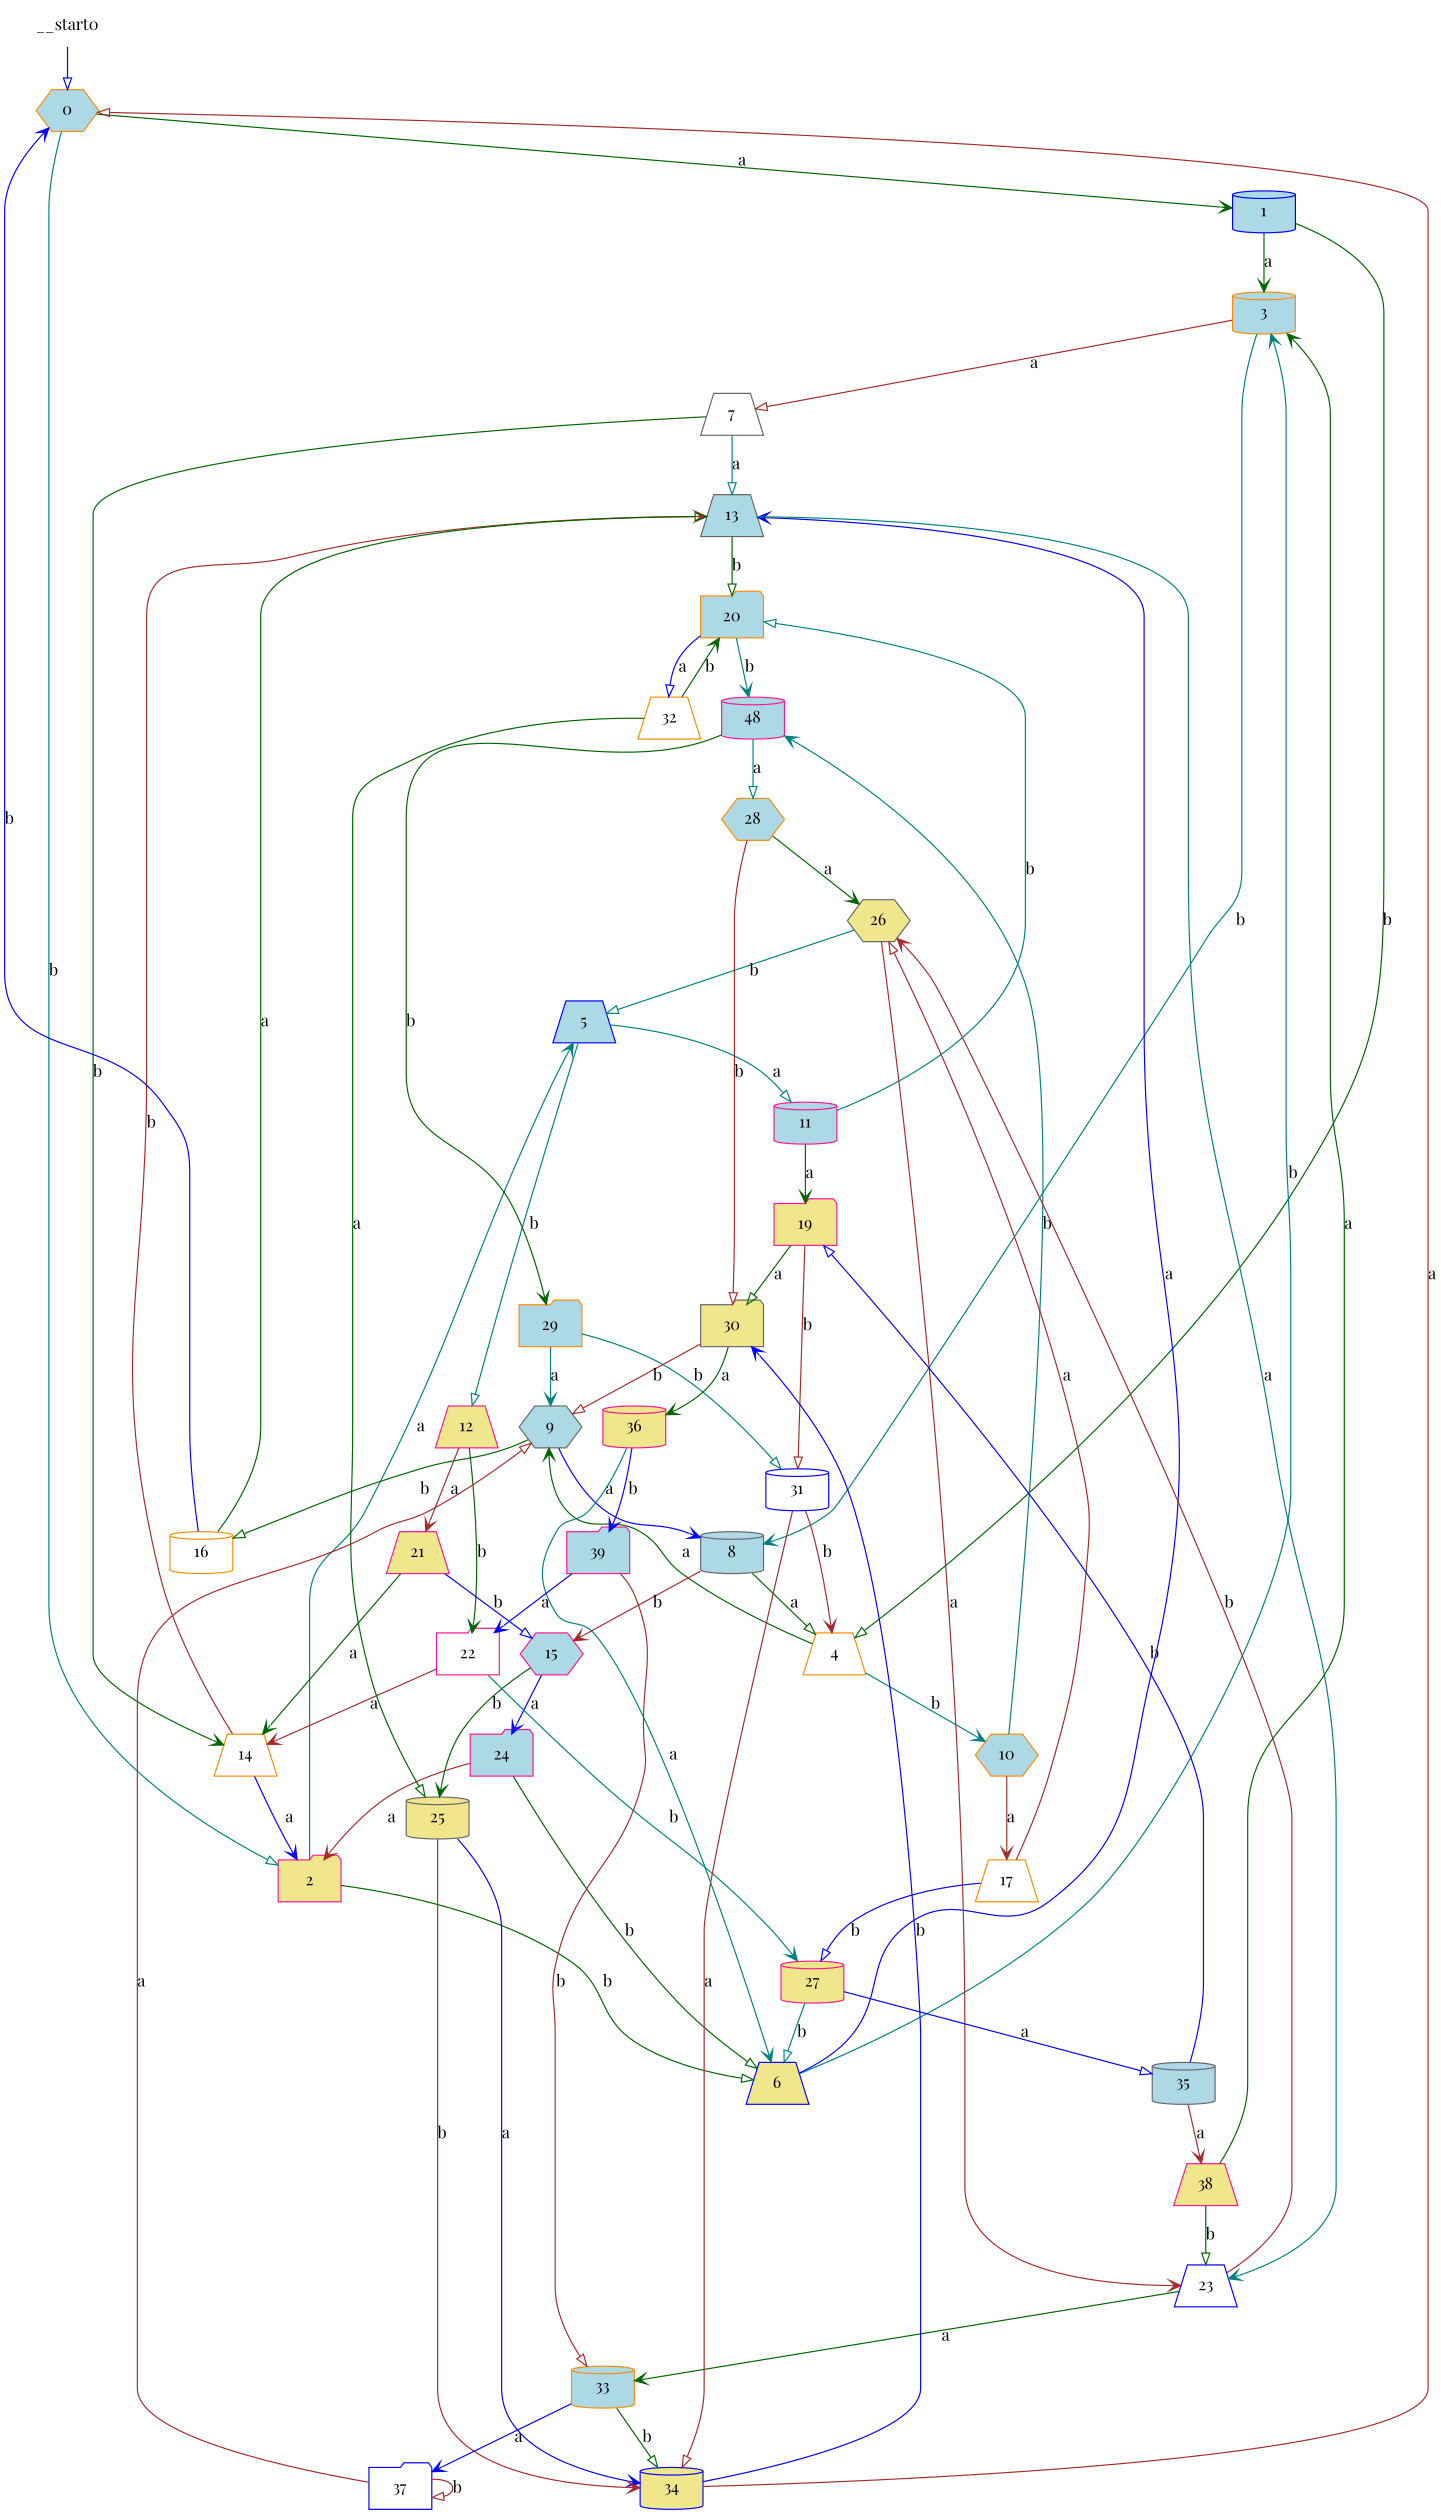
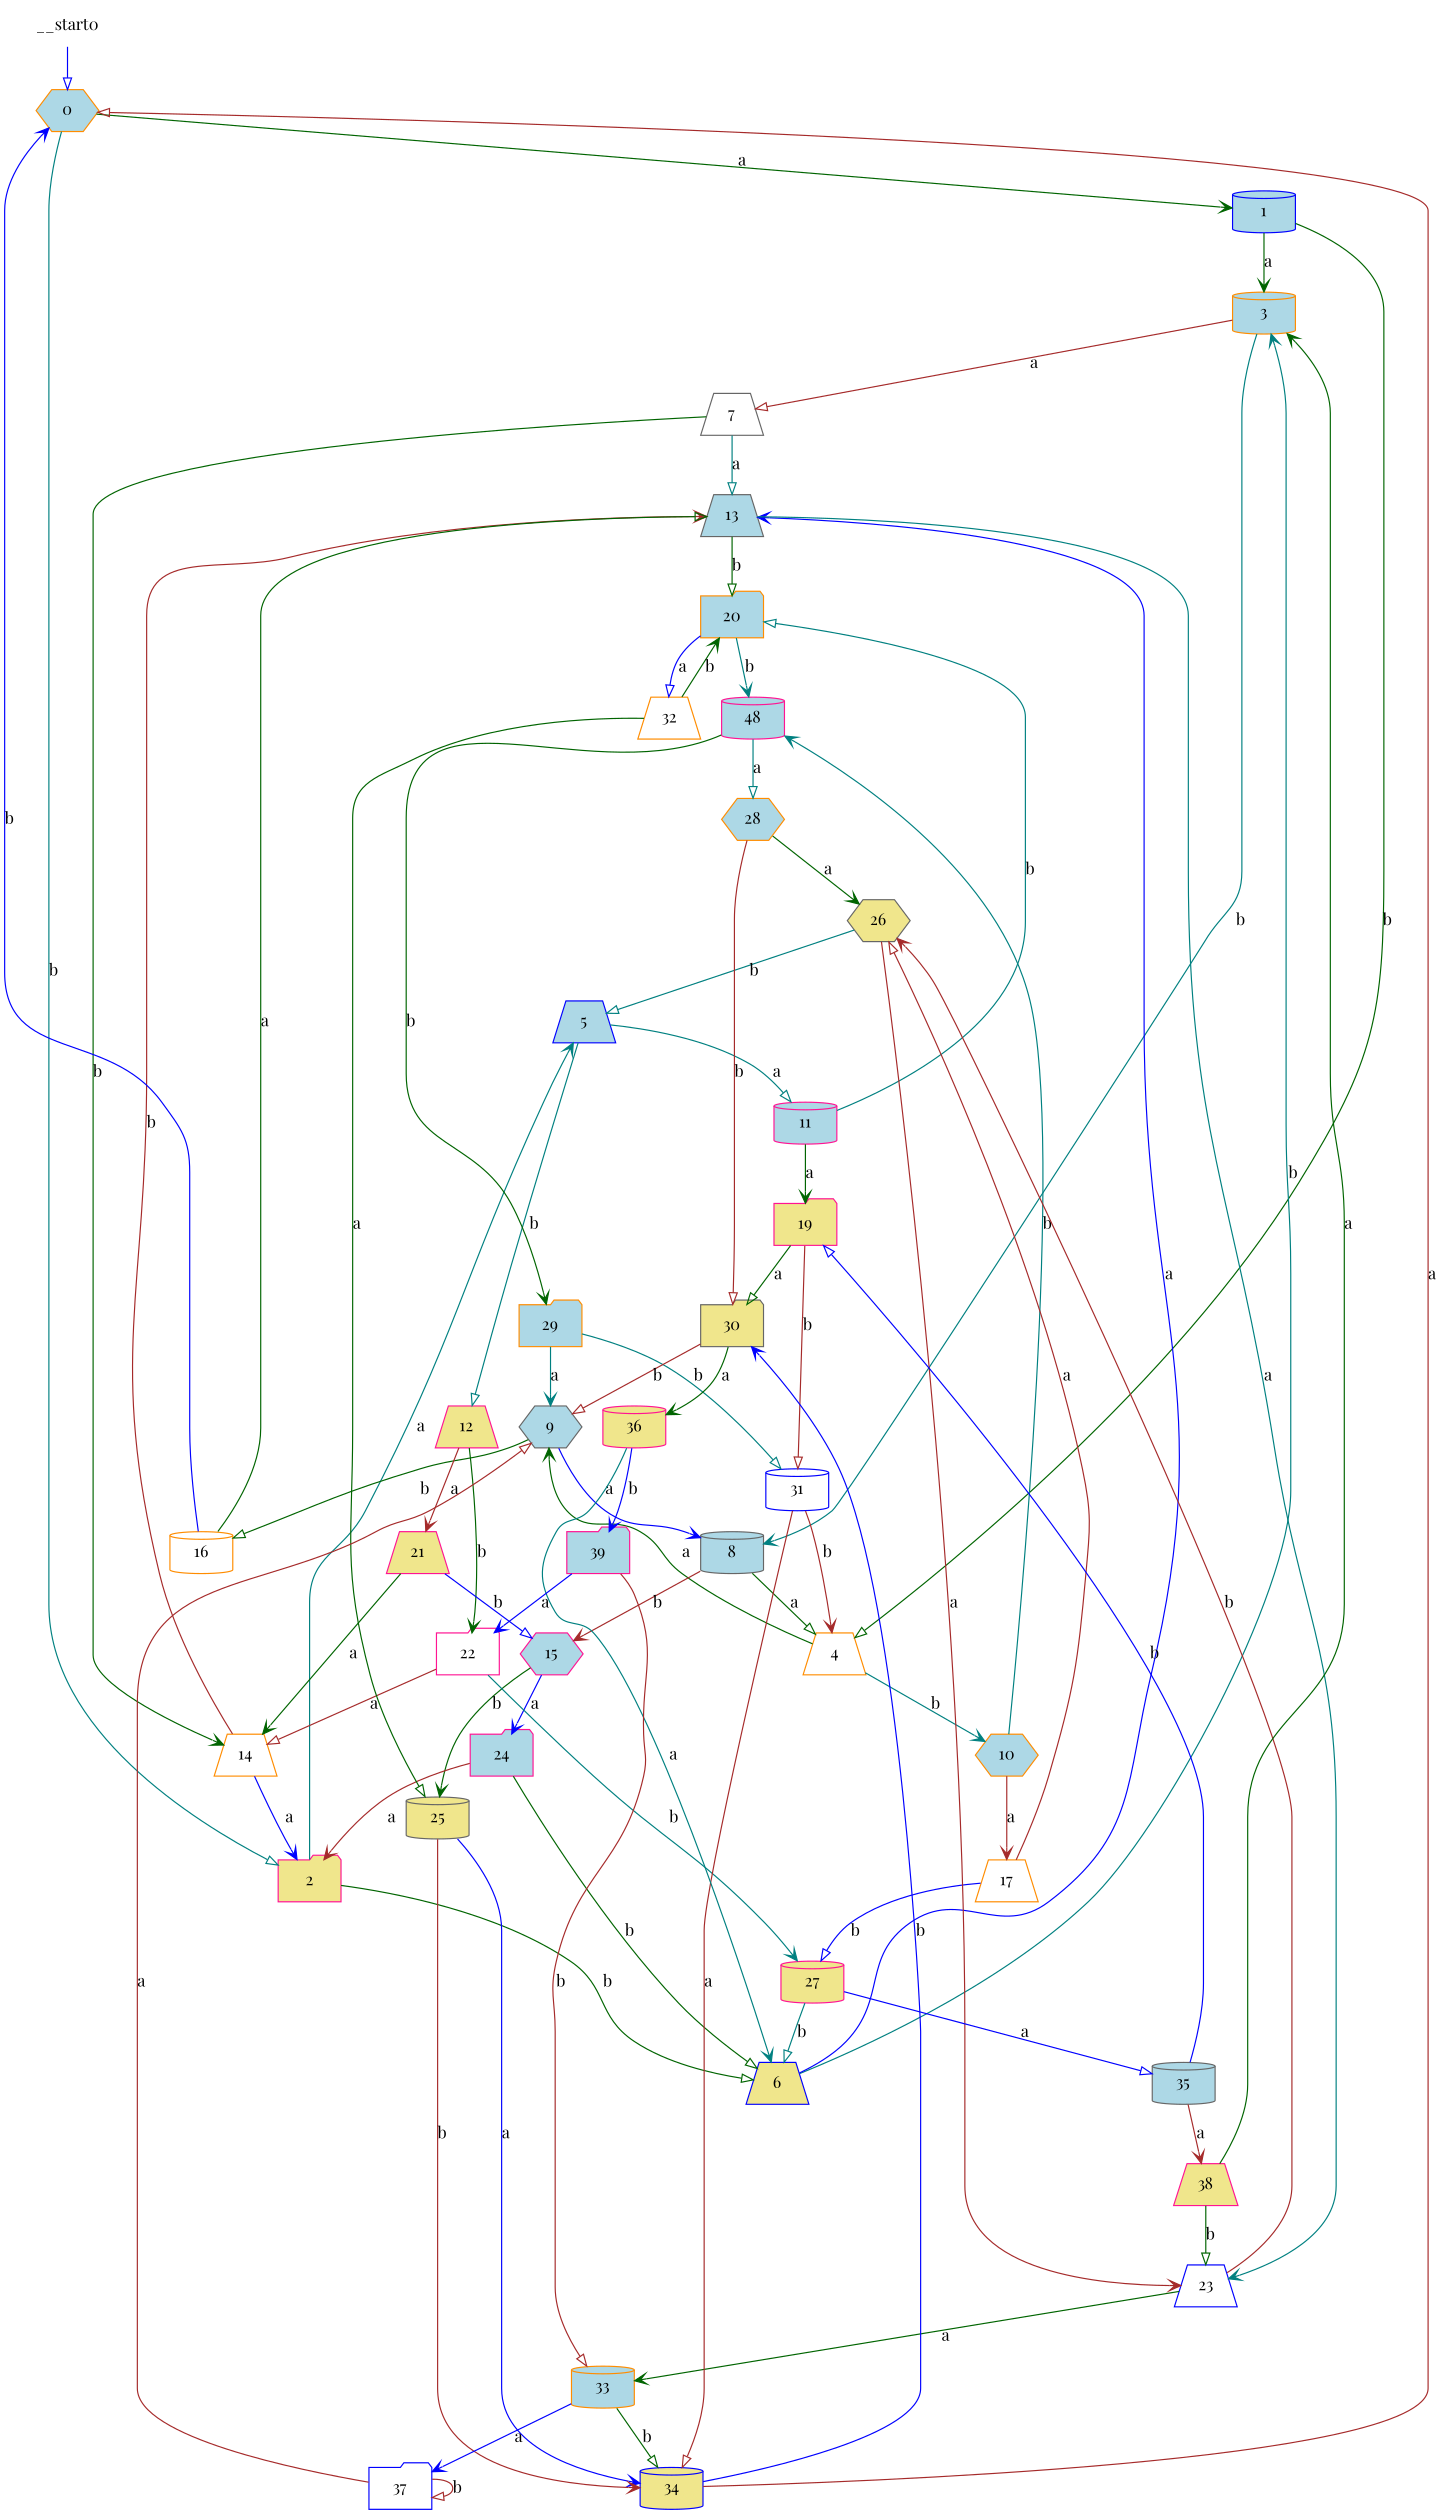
edge "22" -> "14": arrowhead vee -> onormal
